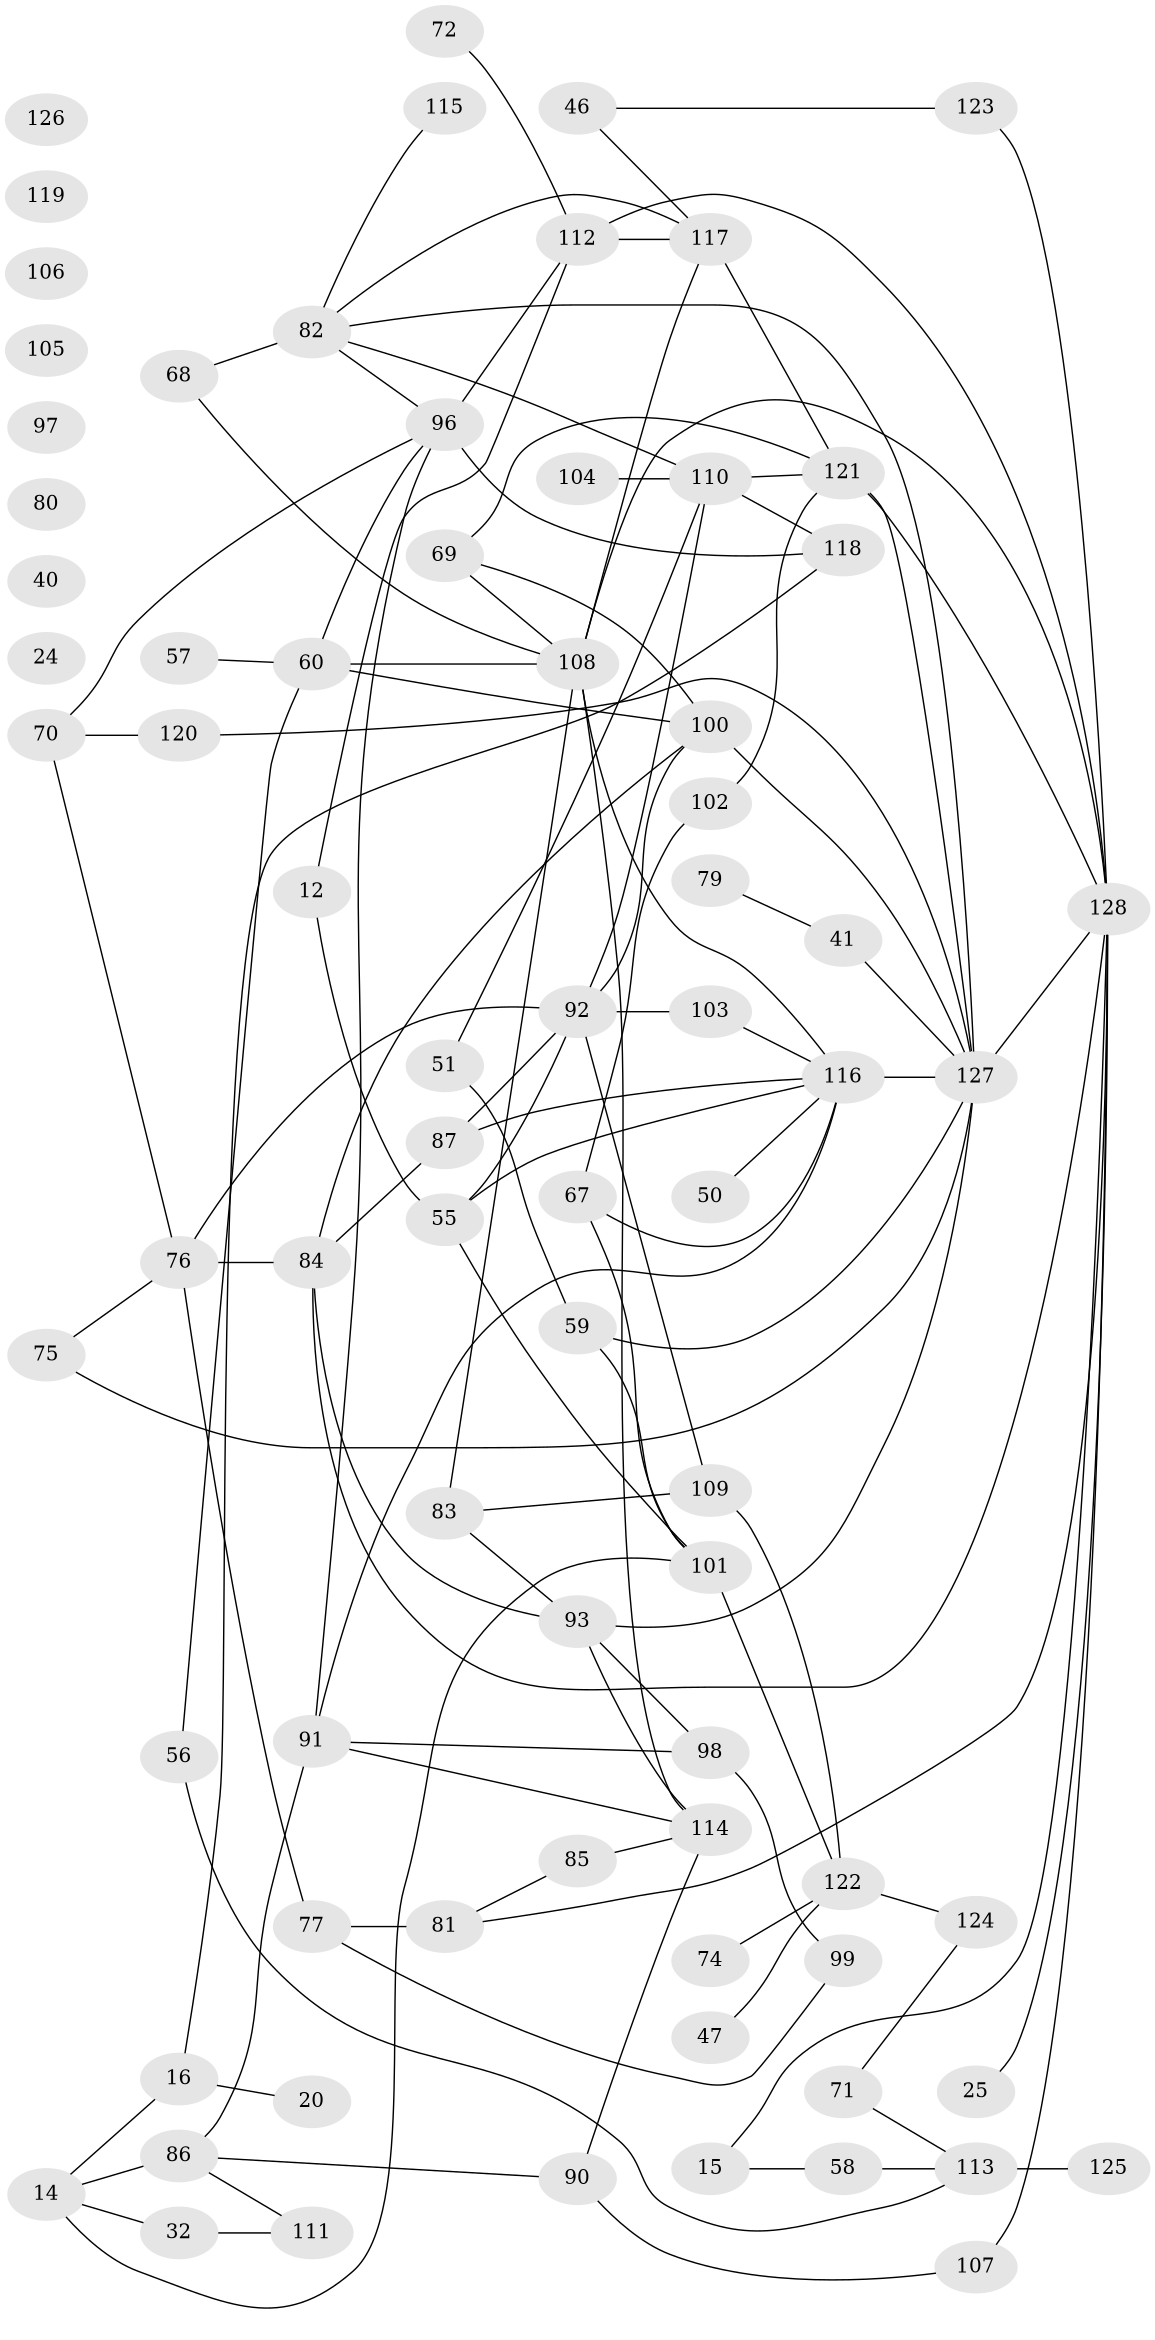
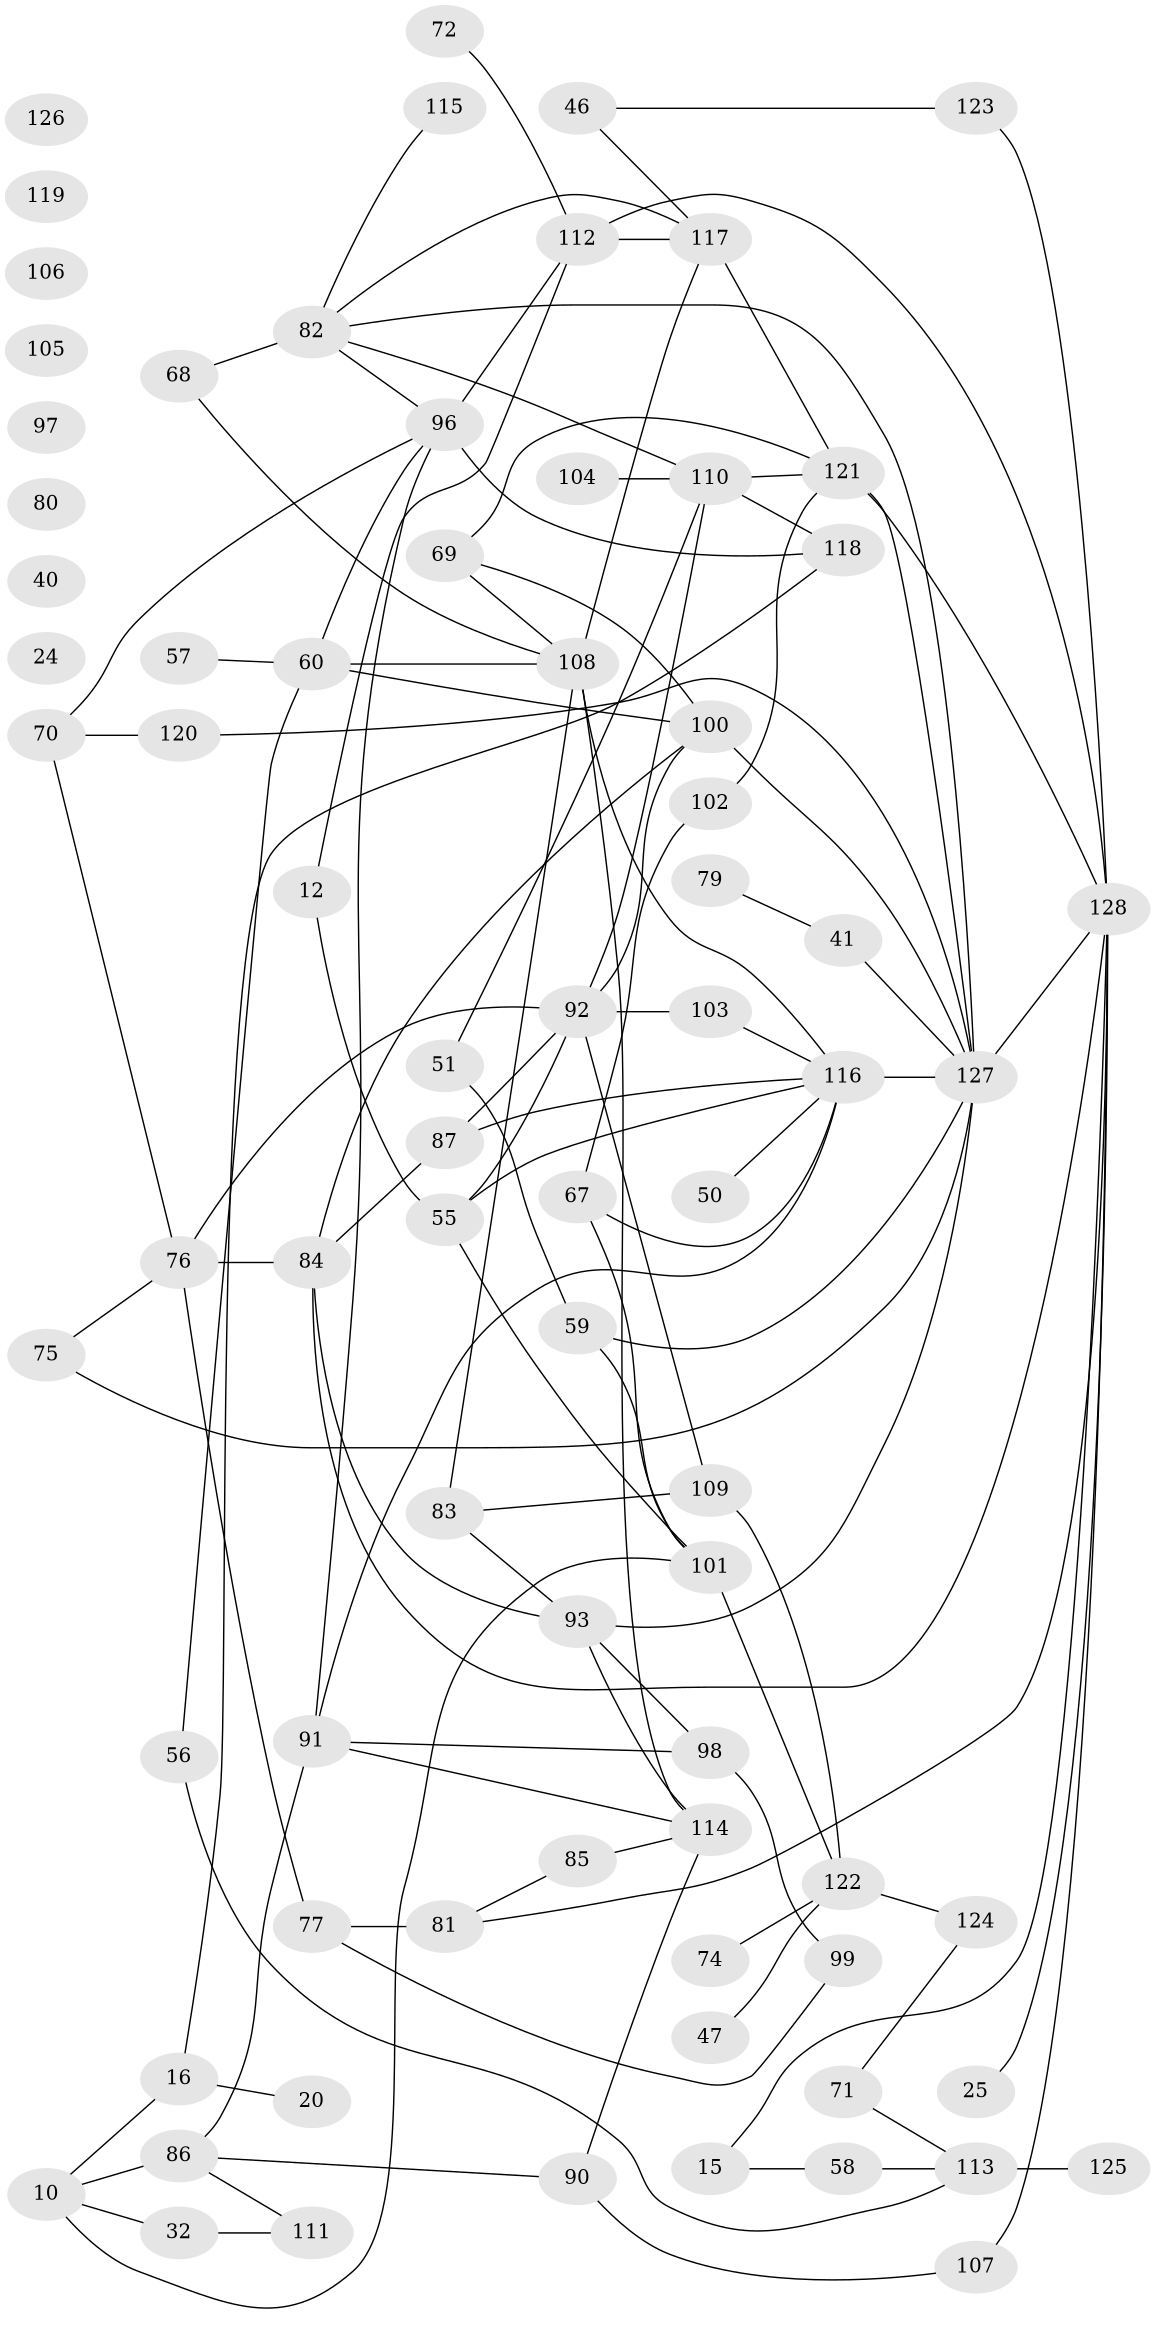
edge "108" -- "128": removed
node "14": label "14" -> "10"
